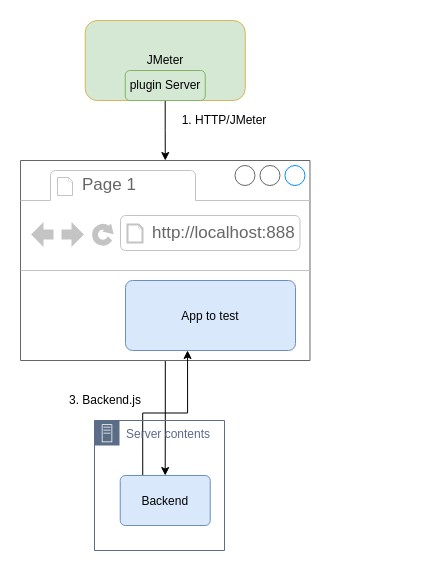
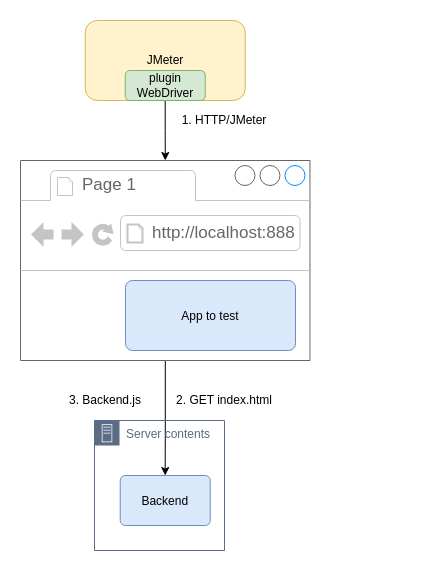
node "JMeter": fillcolor #d5e8d4 -> #fff2cc
node "plugin Server": label "plugin Server" -> "plugin WebDriver"
node "2. GET index.html": added
edge "Backend" -> "App to test": removed
